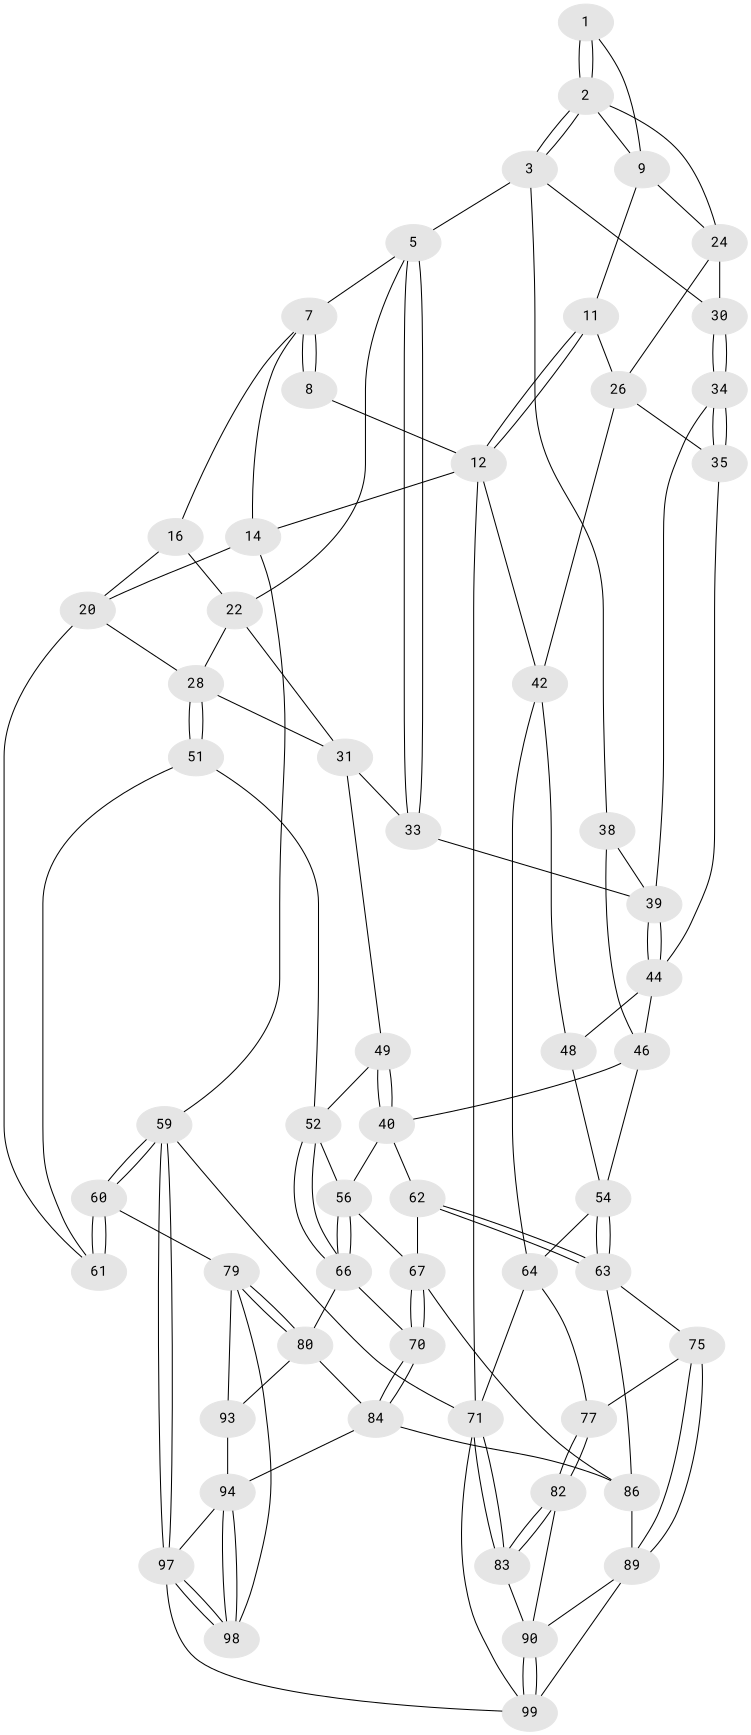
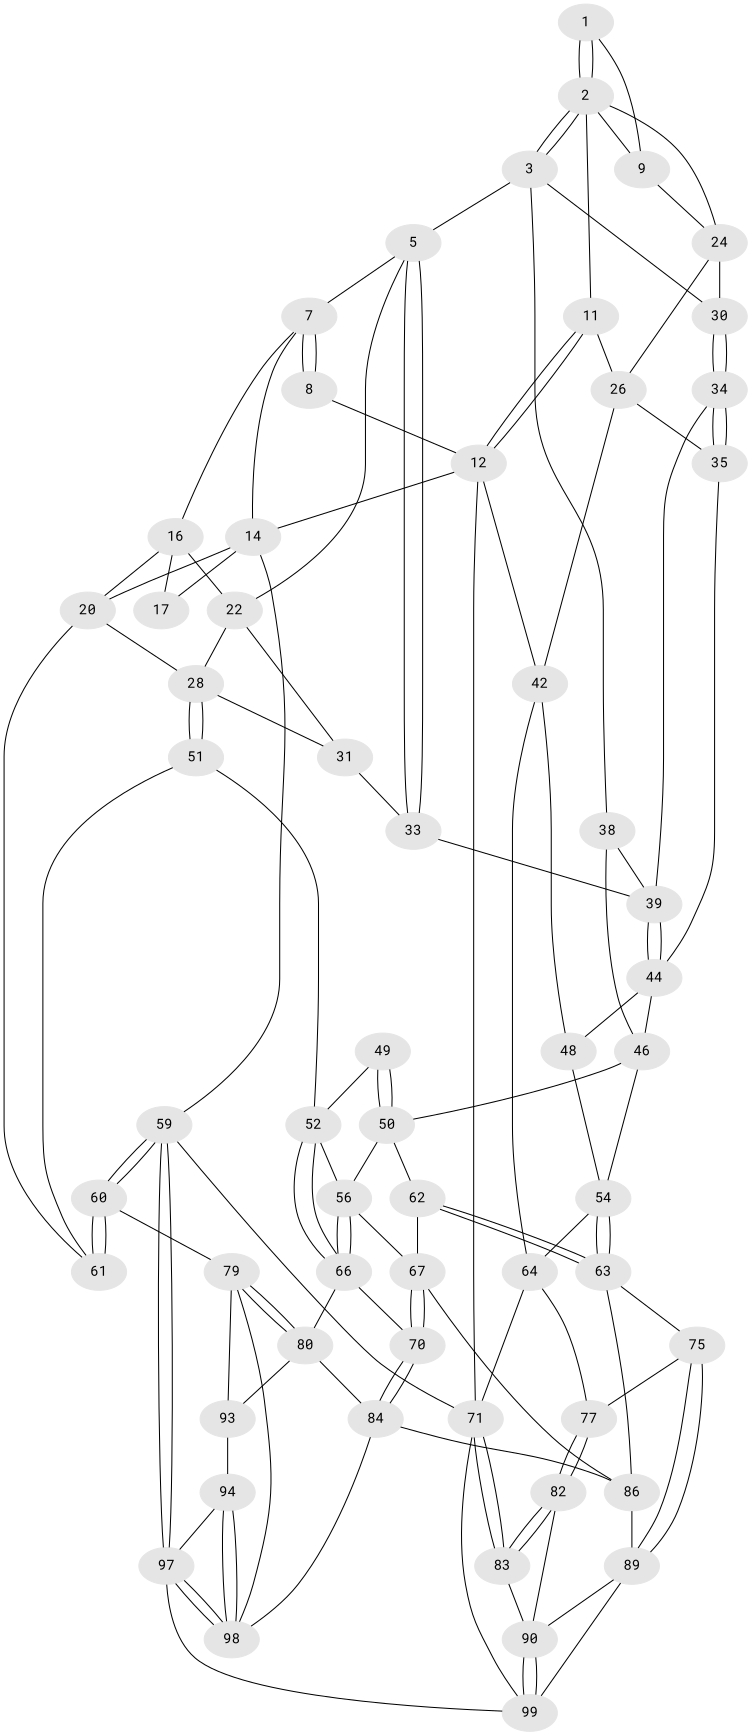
edge "9" -- "11": now "2" -- "11"
node "17": added
edge "31" -- "49": removed
node "40": label "40" -> "50"
edge "84" -- "94": now "84" -- "98"
